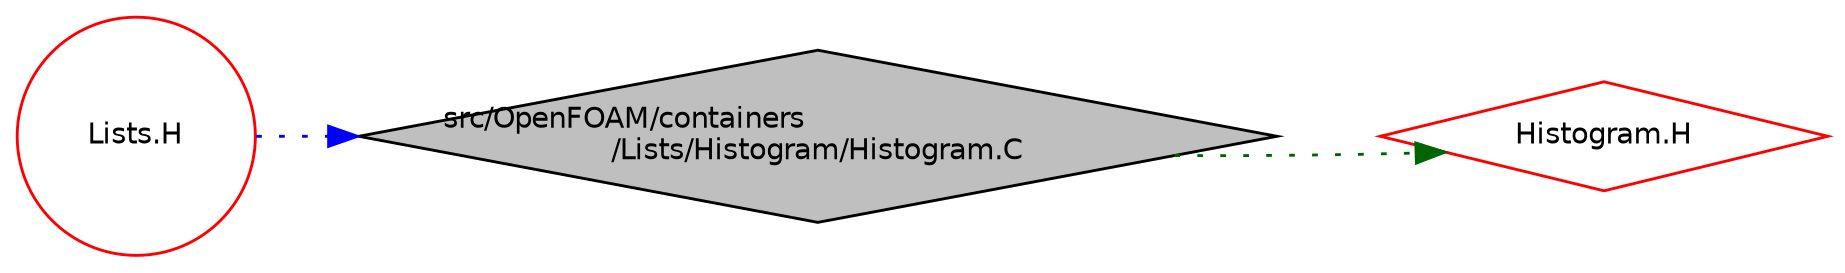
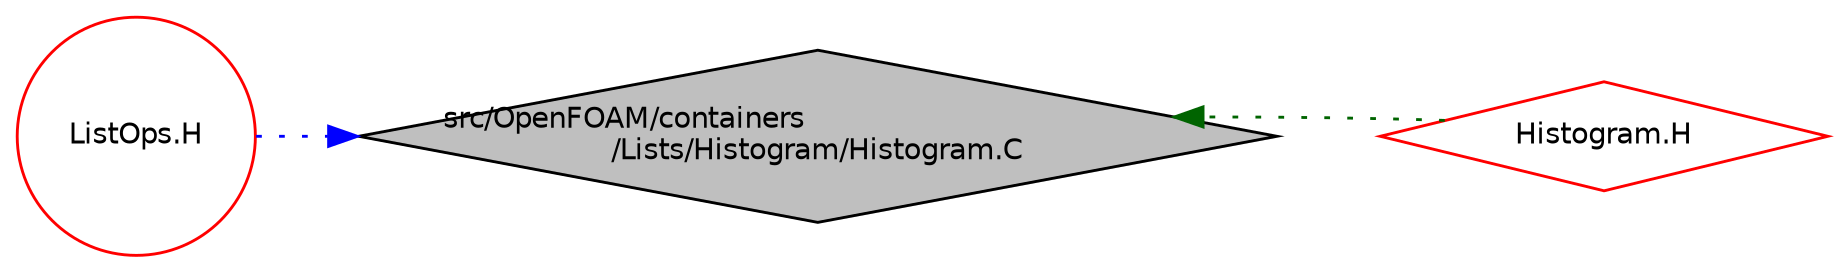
node "Lists.H": label "Lists.H" -> "ListOps.H"
edge "src/OpenFOAM/containers /Lists/Histogram/Histogram.C" -> "Histogram.H": reversed
